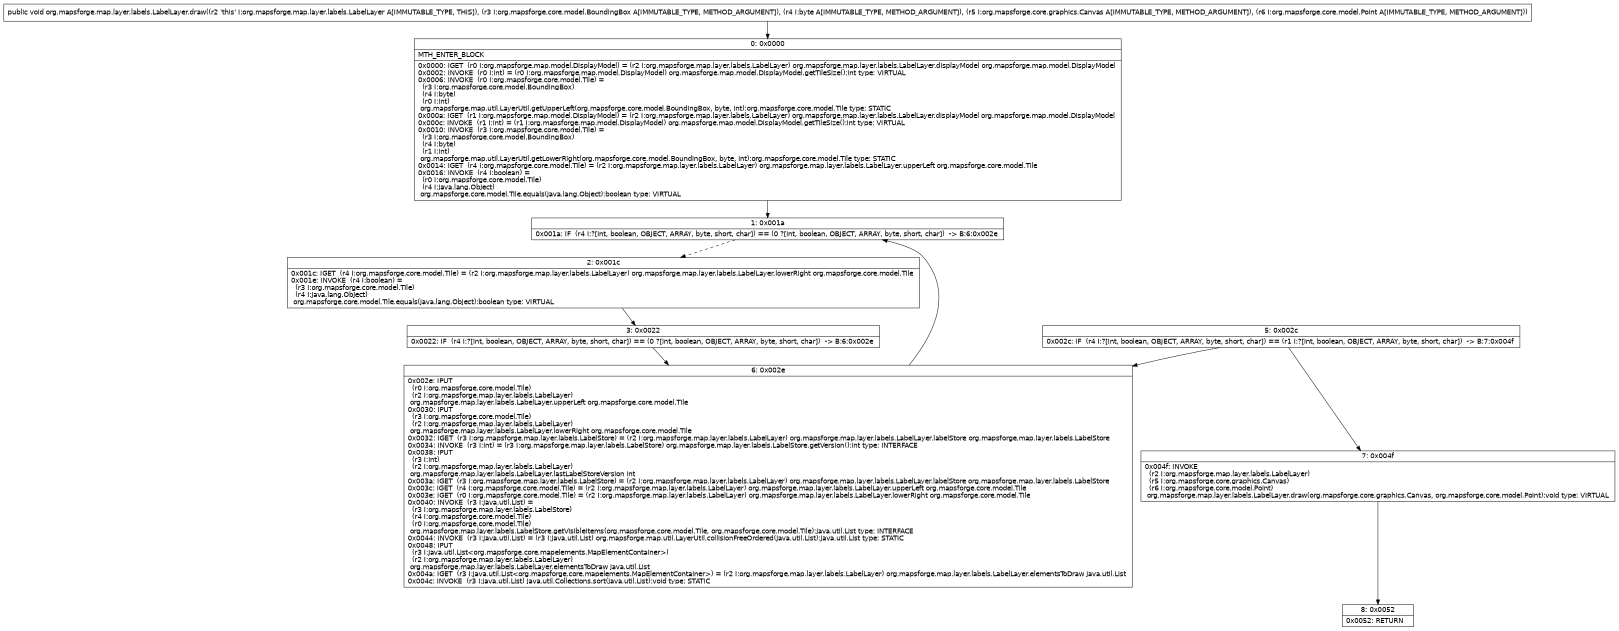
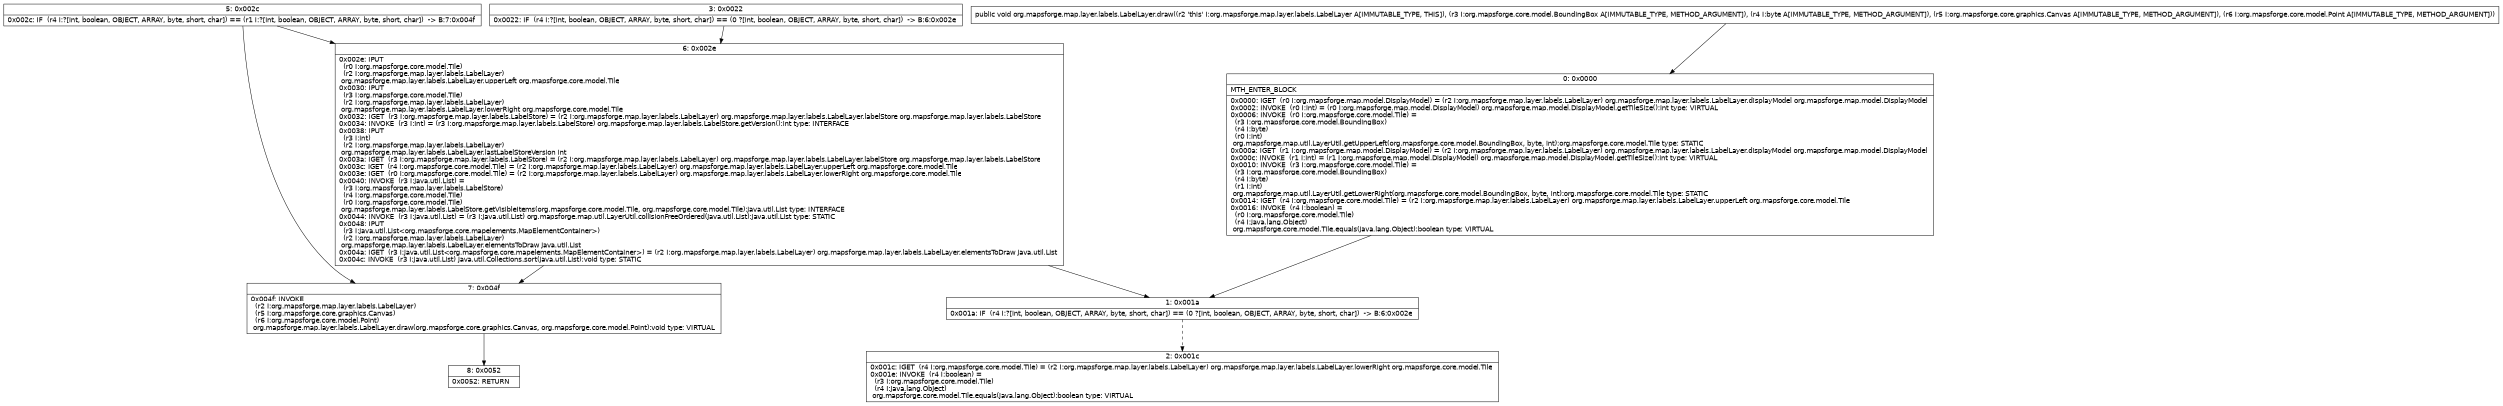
edge "6: 0x002e" -> "7: 0x004f": added
edge "2: 0x001c" -> "3: 0x0022": removed
